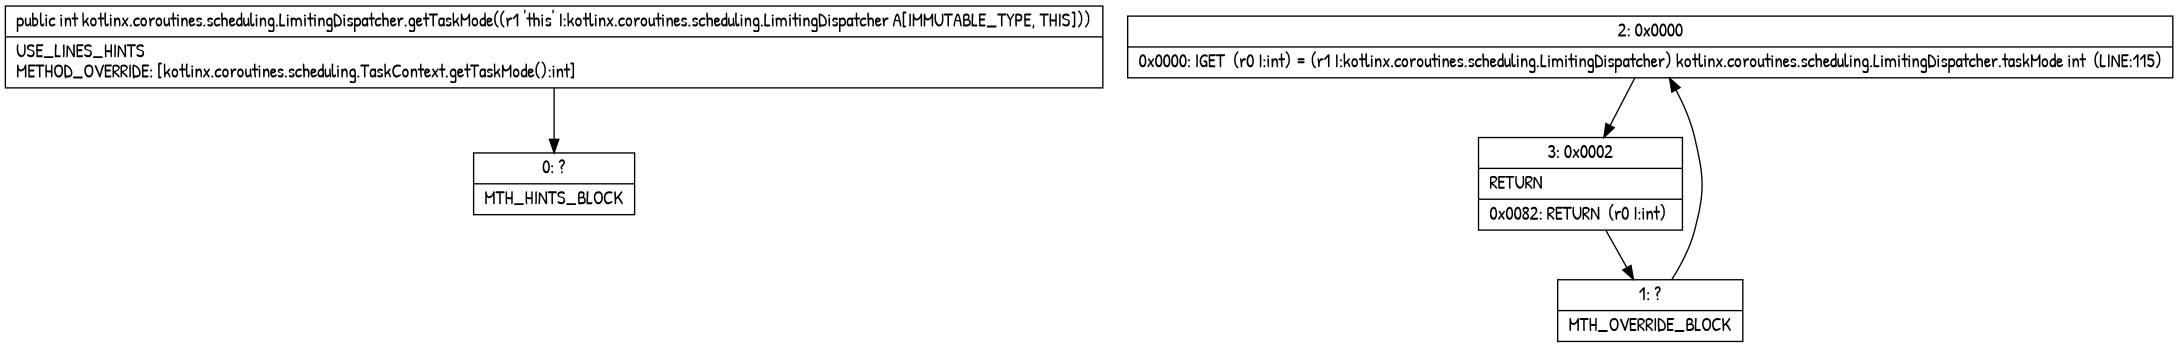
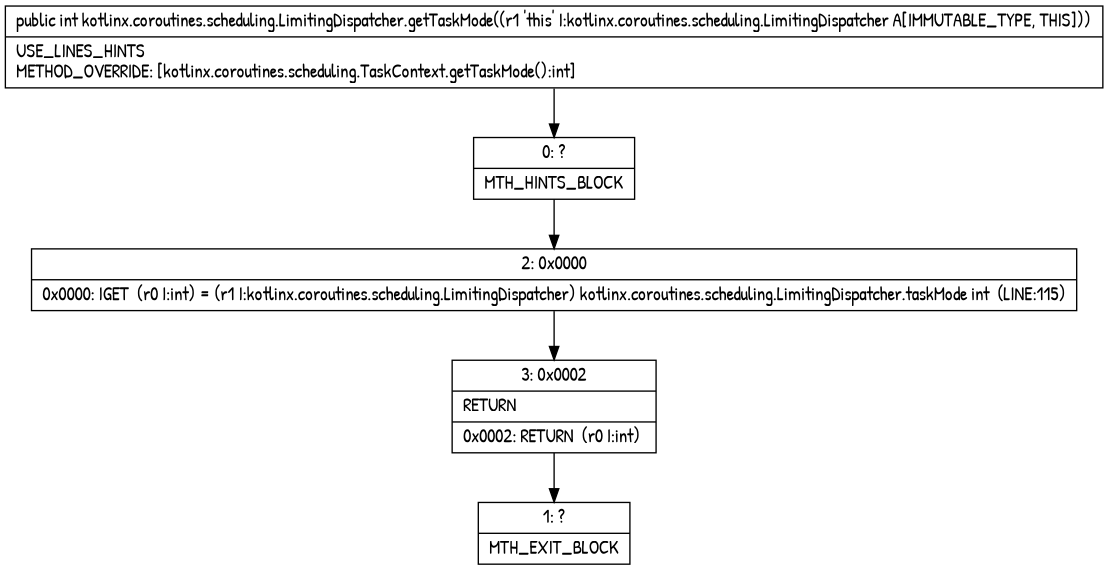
edge "1: ?" -> "2: 0x0000": now "0: ?" -> "2: 0x0000"
node "3: 0x0002": text "0x0082: RETURN  (r0 I:int)" -> "0x0002: RETURN  (r0 I:int)"
node "1: ?": text "MTH_OVERRIDE_BLOCK" -> "MTH_EXIT_BLOCK"
